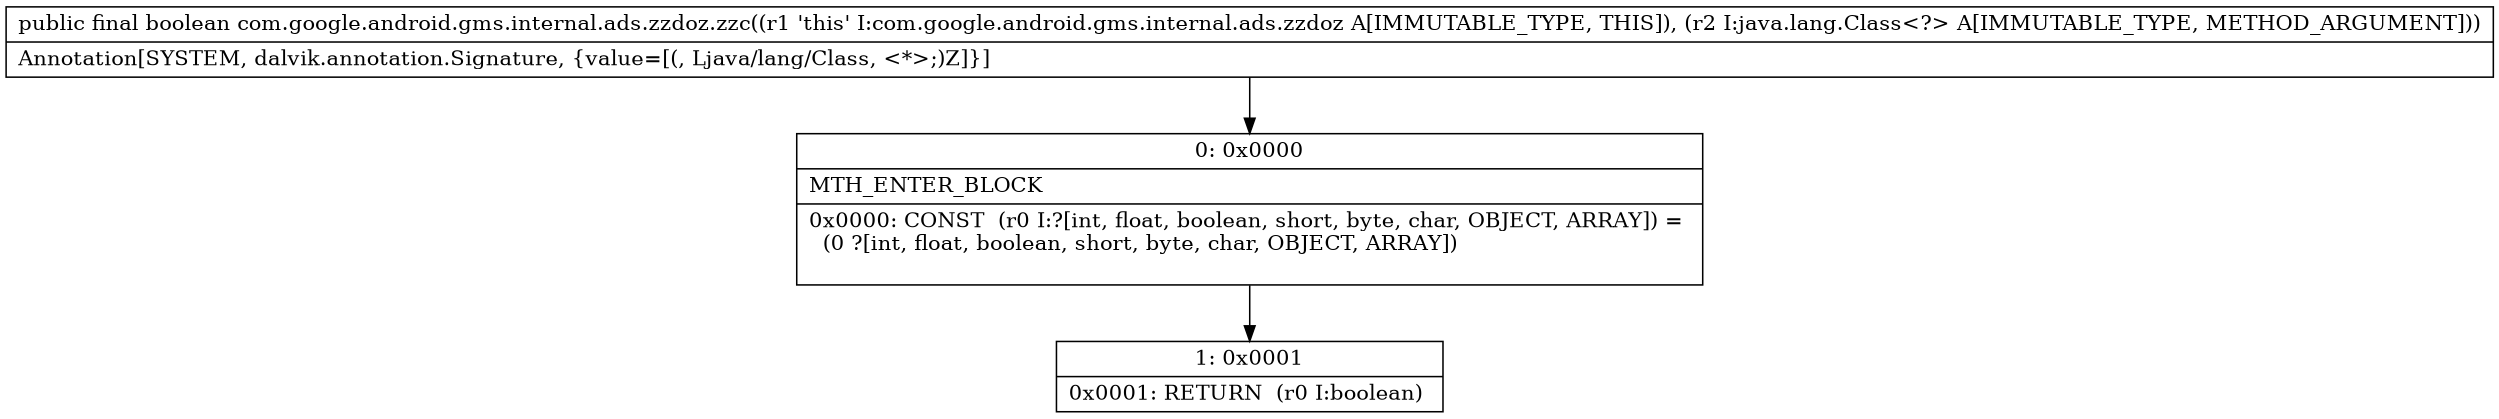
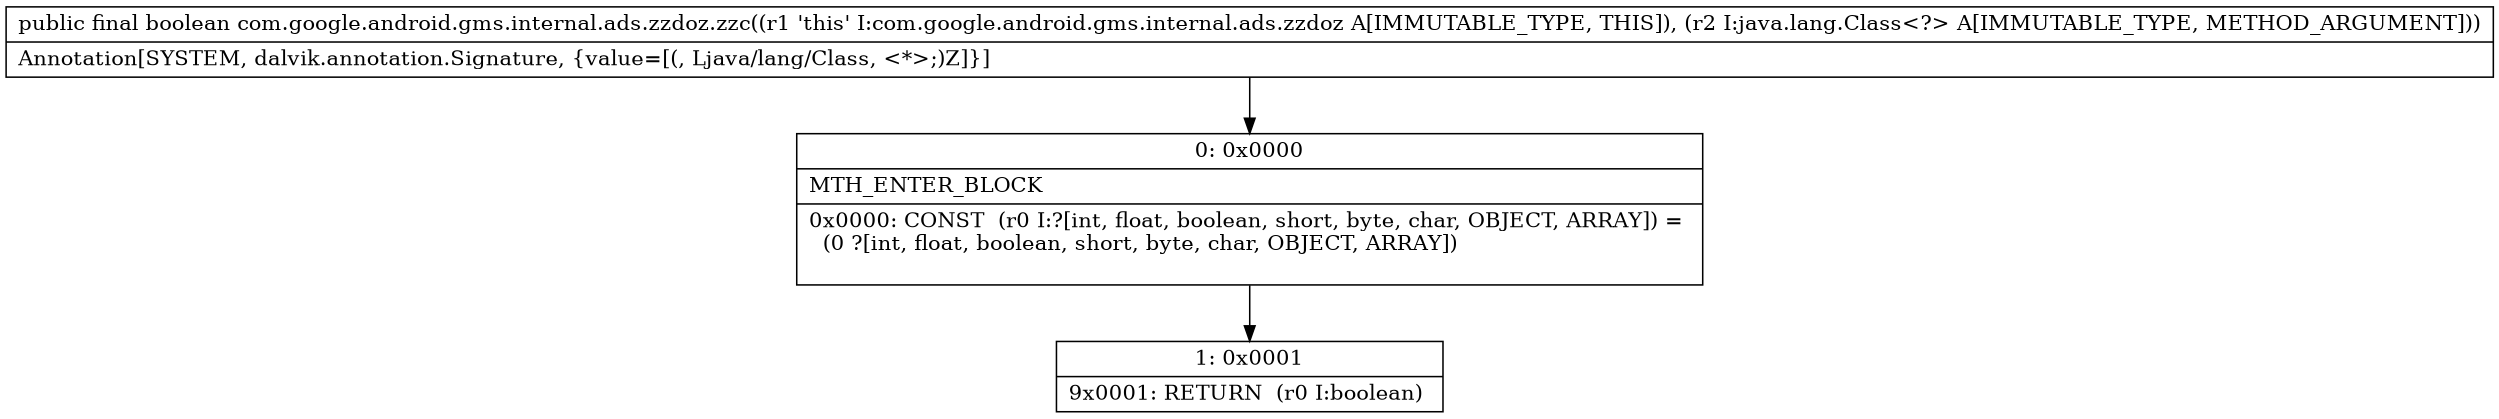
node "1: 0x0001": text "0x0001: RETURN  (r0 I:boolean)" -> "9x0001: RETURN  (r0 I:boolean)"
